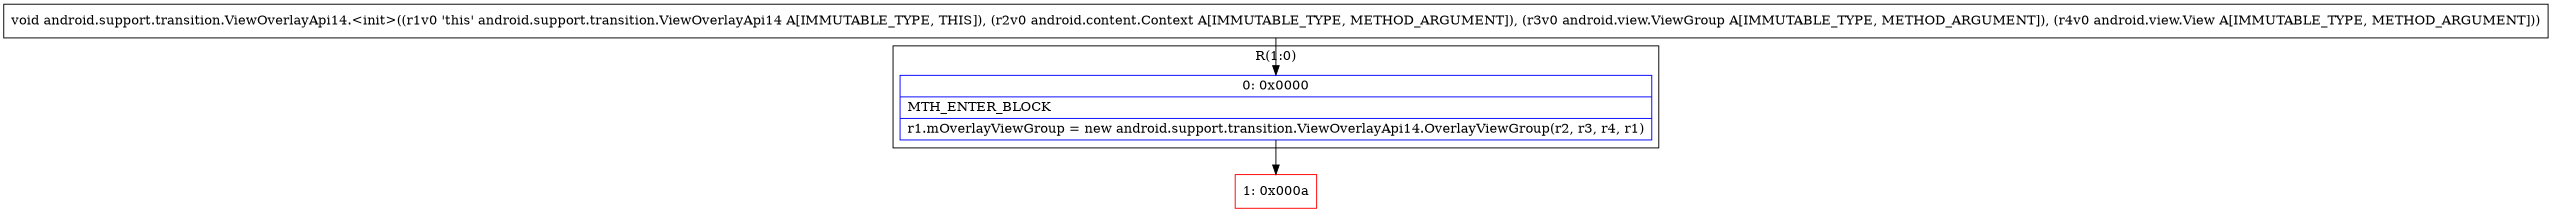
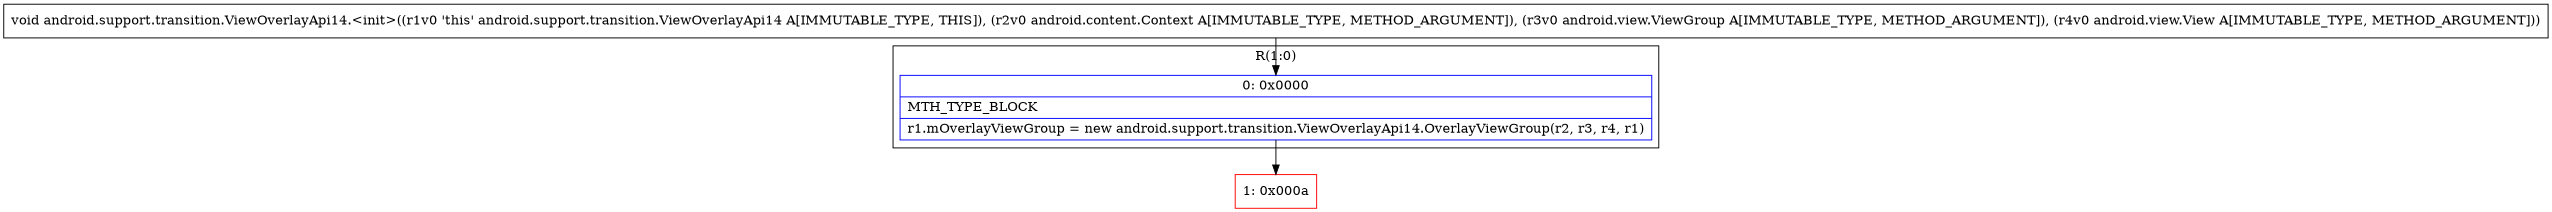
node "0: 0x0000": text "MTH_ENTER_BLOCK" -> "MTH_TYPE_BLOCK"
